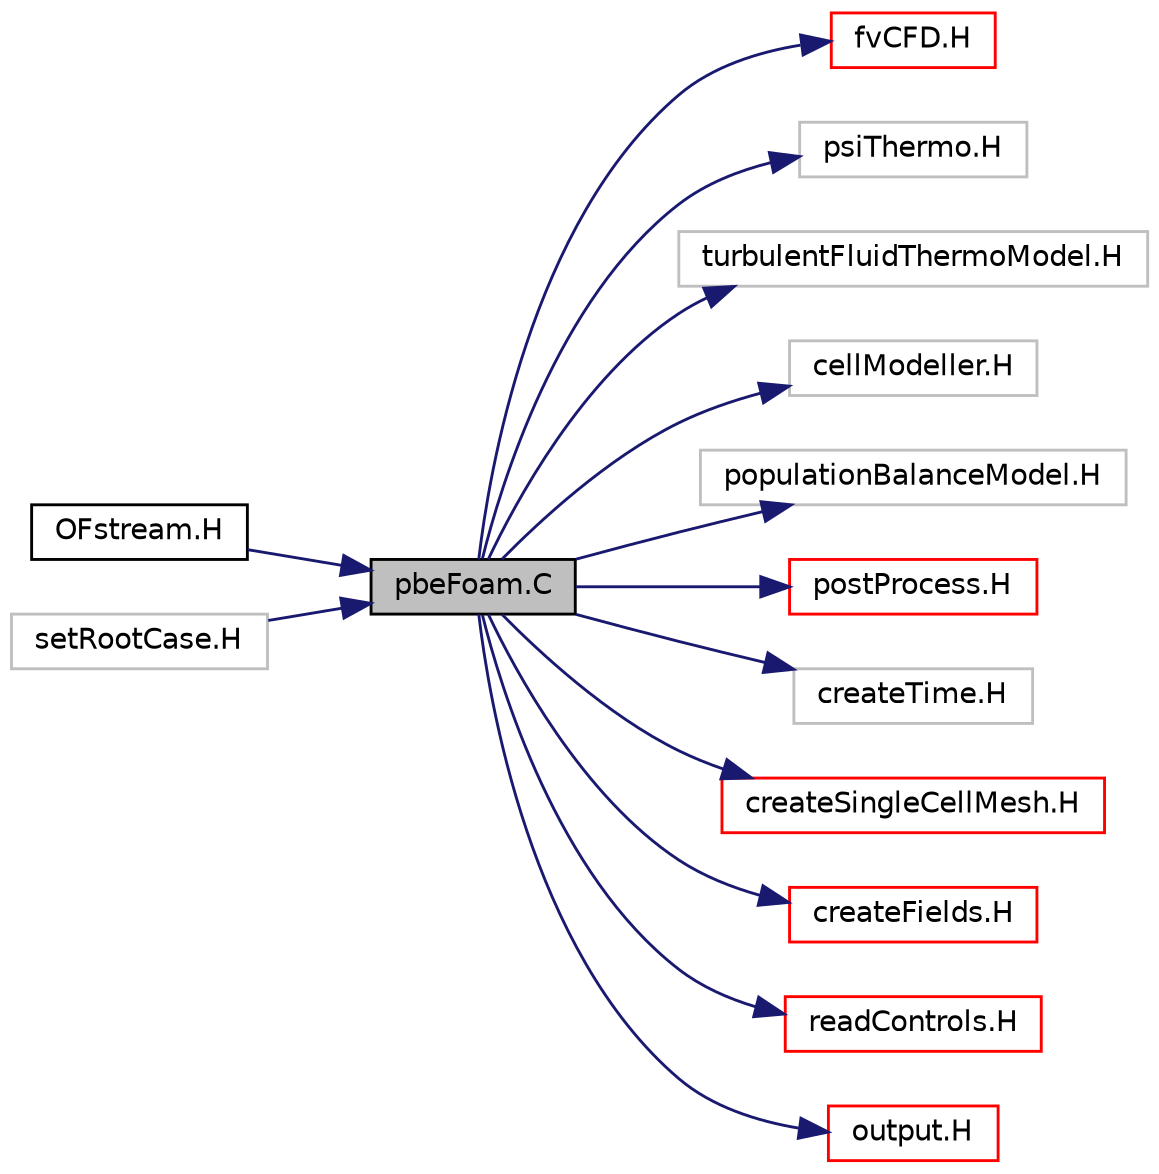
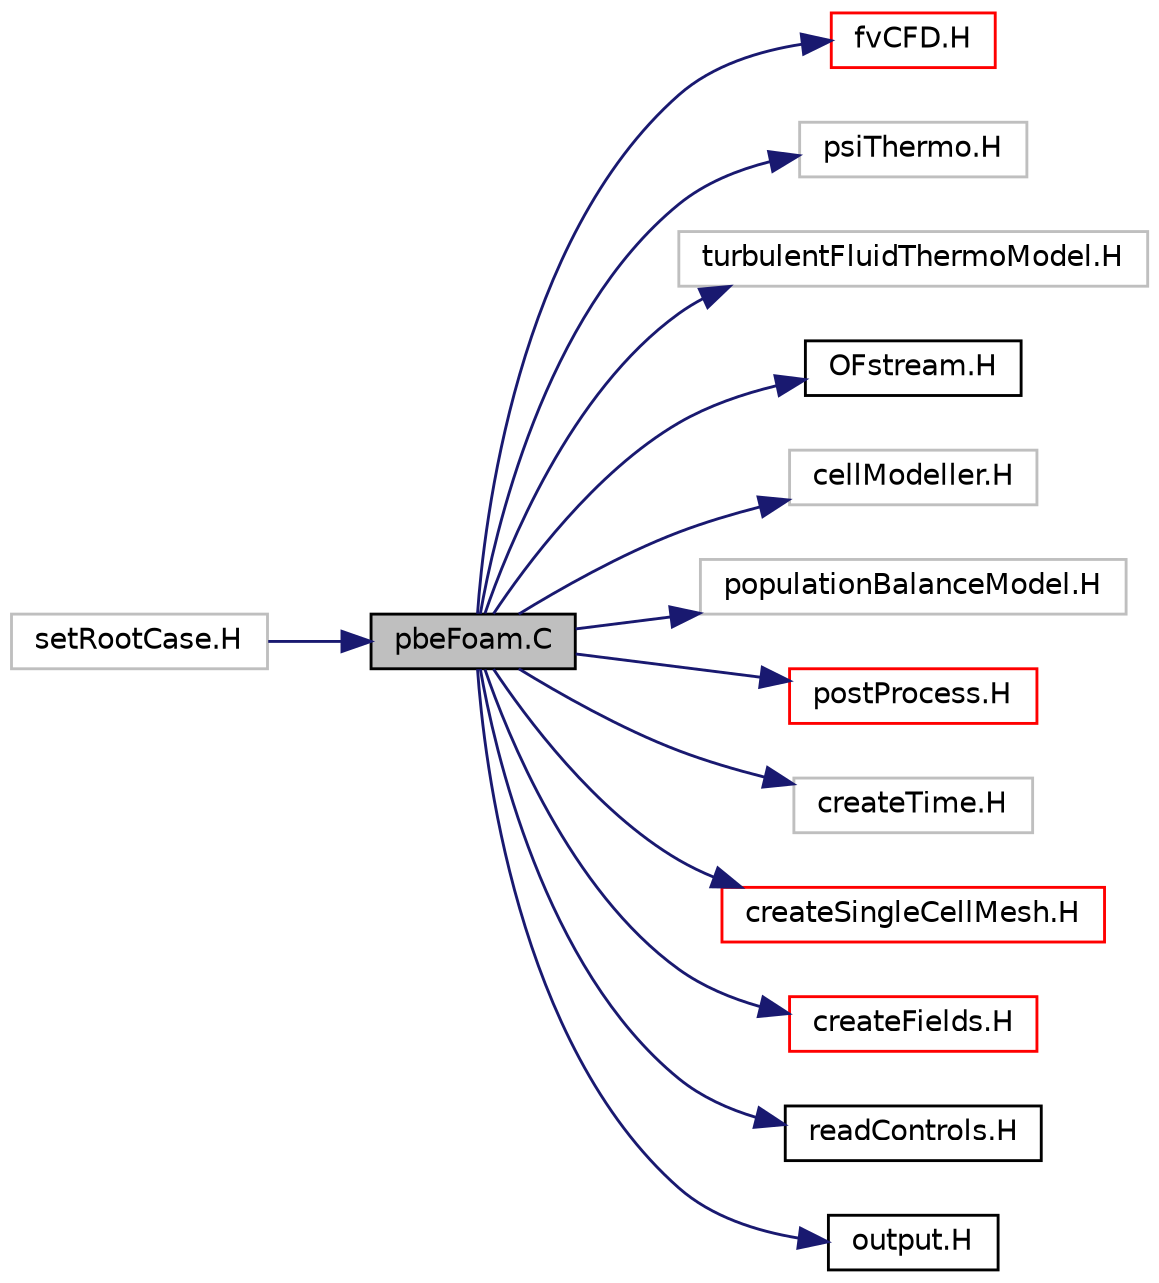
edge "OFstream.H" -> "pbeFoam.C": reversed
node "readControls.H": color red -> black
node "output.H": color red -> black
